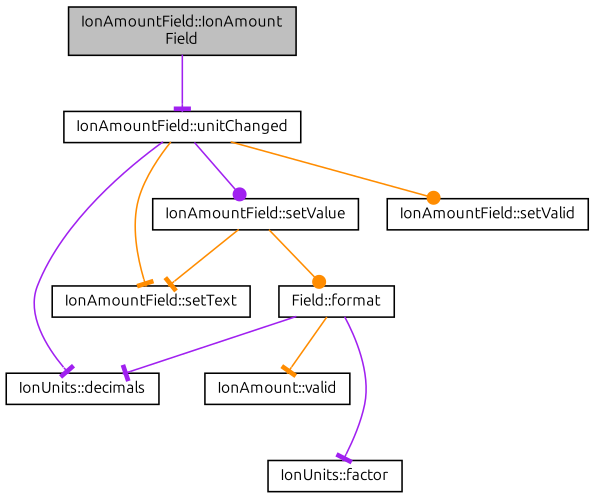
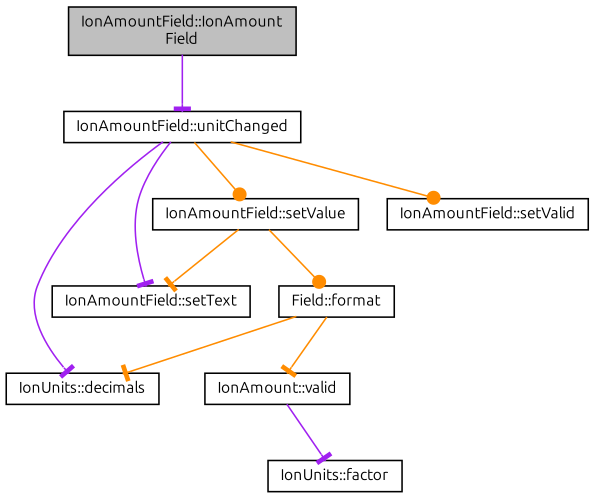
edge "IonAmountField::unitChanged" -> "IonAmountField::setValue": color purple -> darkorange
edge "IonAmountField::unitChanged" -> "IonAmountField::setText": color darkorange -> purple
edge "Field::format" -> "IonUnits::decimals": color purple -> darkorange
edge "Field::format" -> "IonUnits::factor": now "IonAmount::valid" -> "IonUnits::factor"
